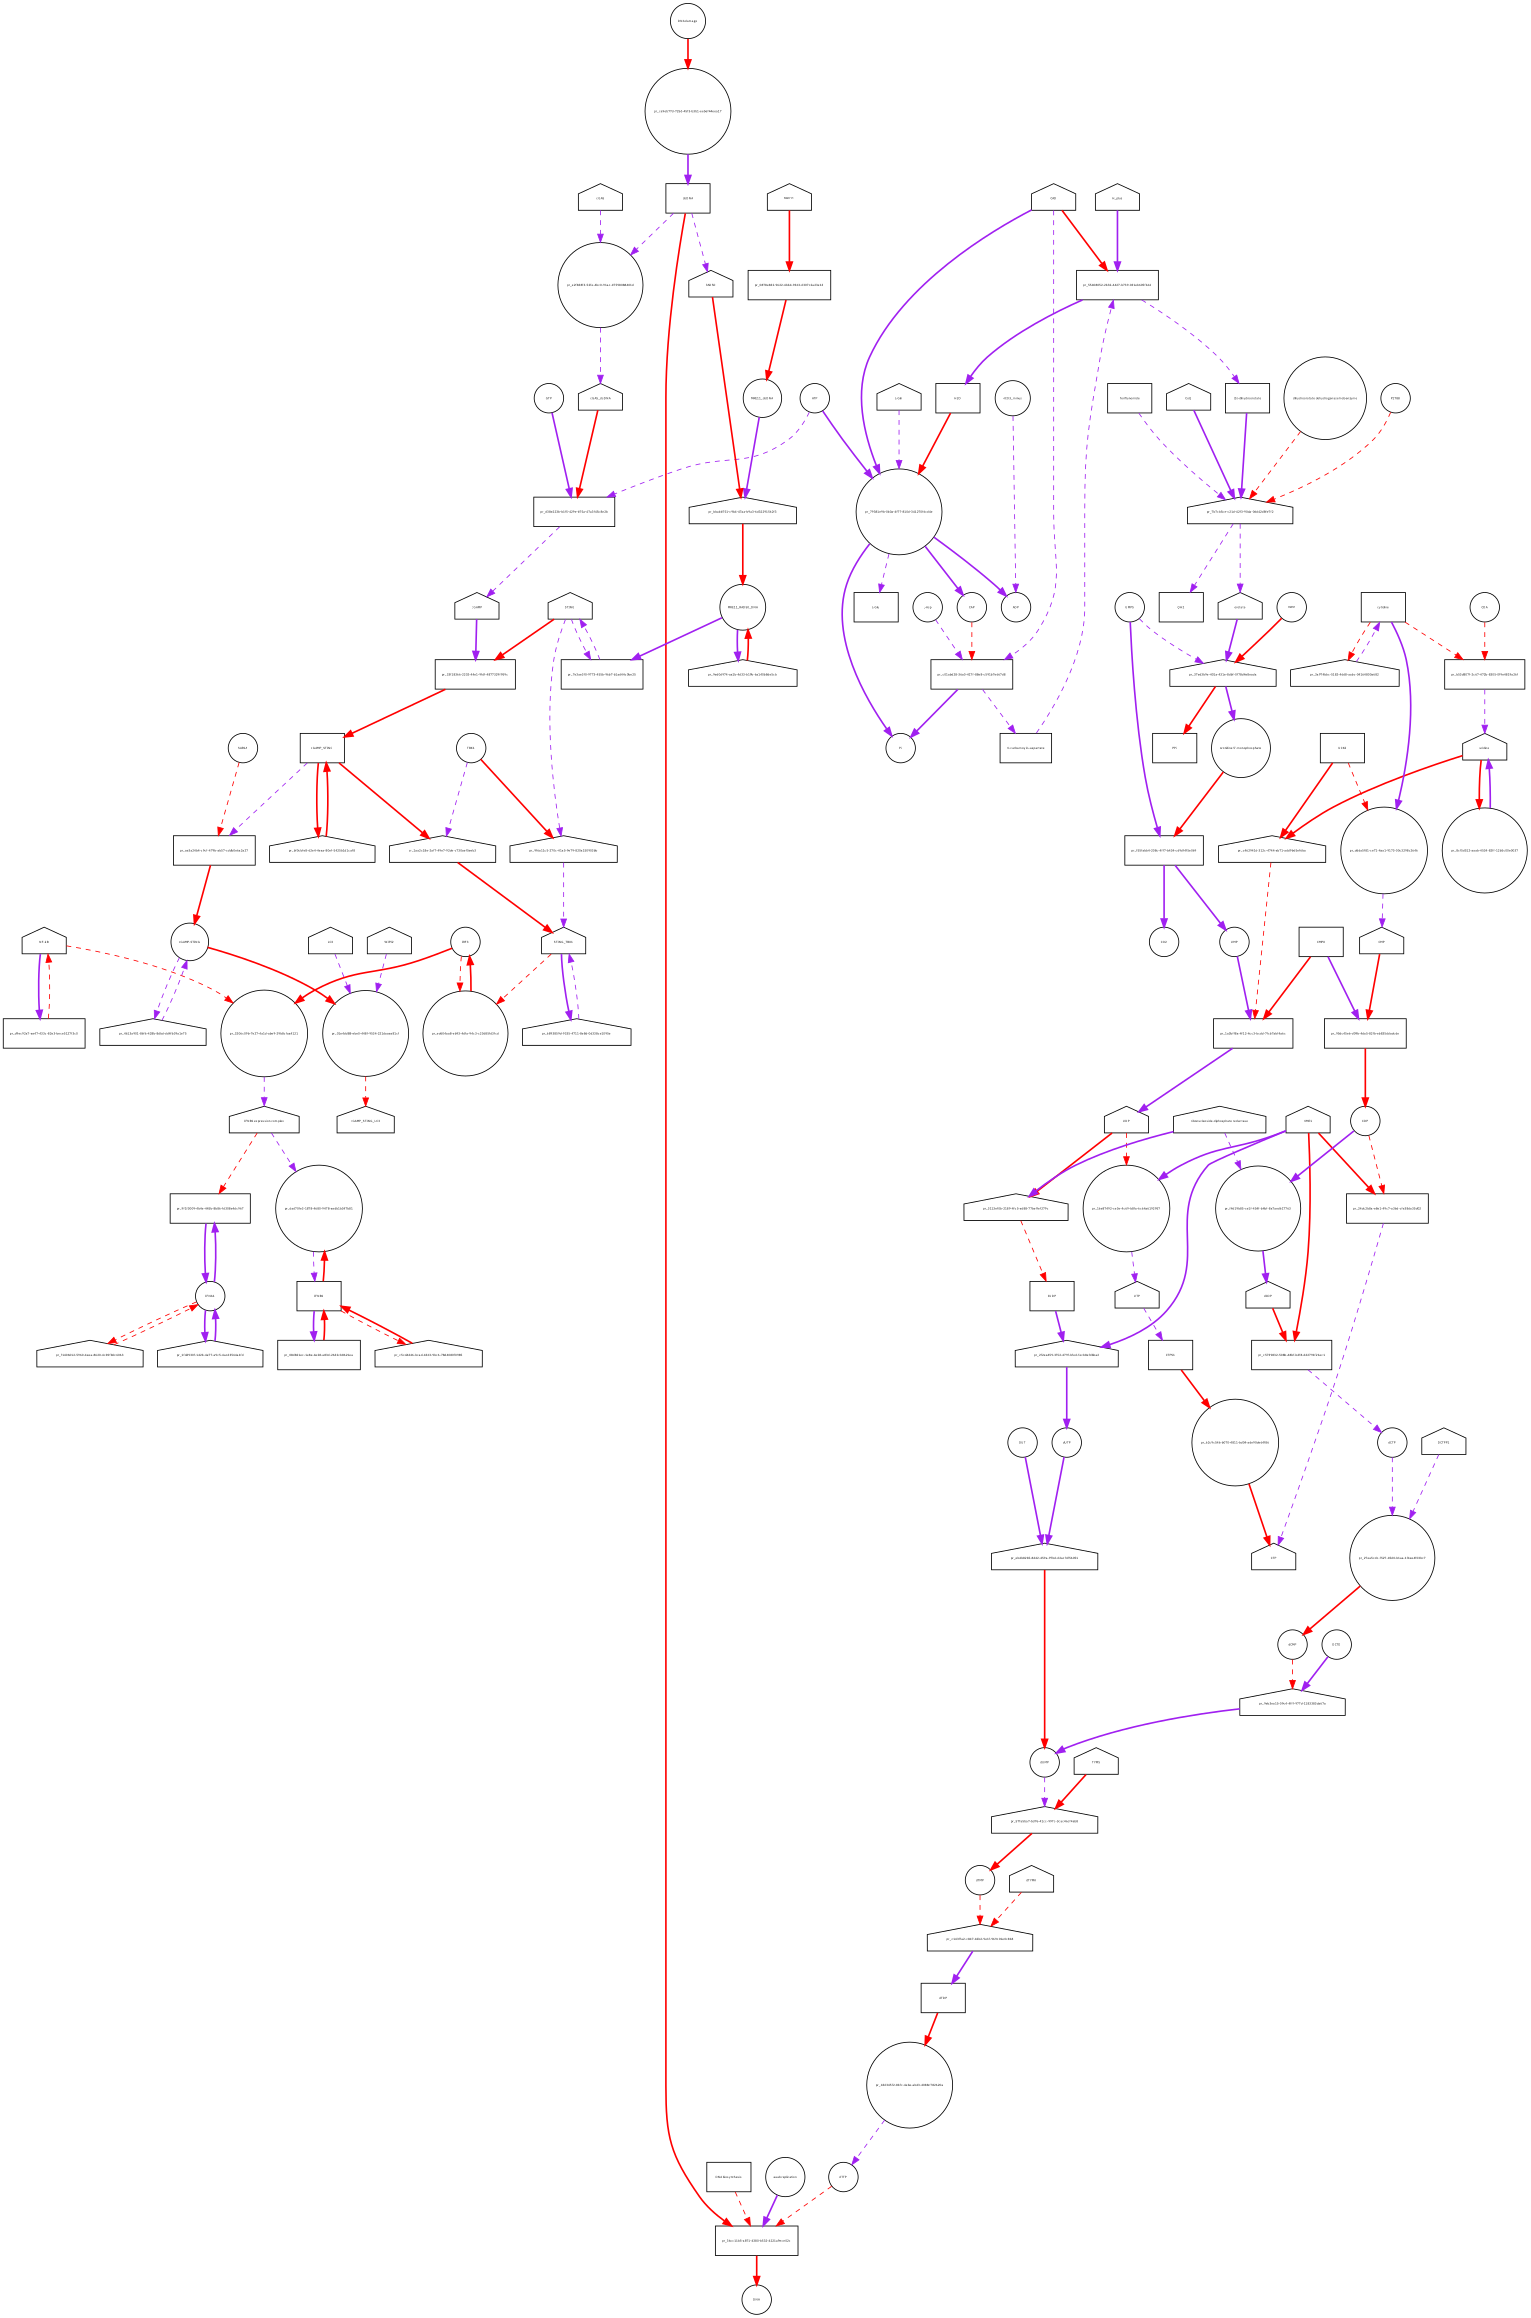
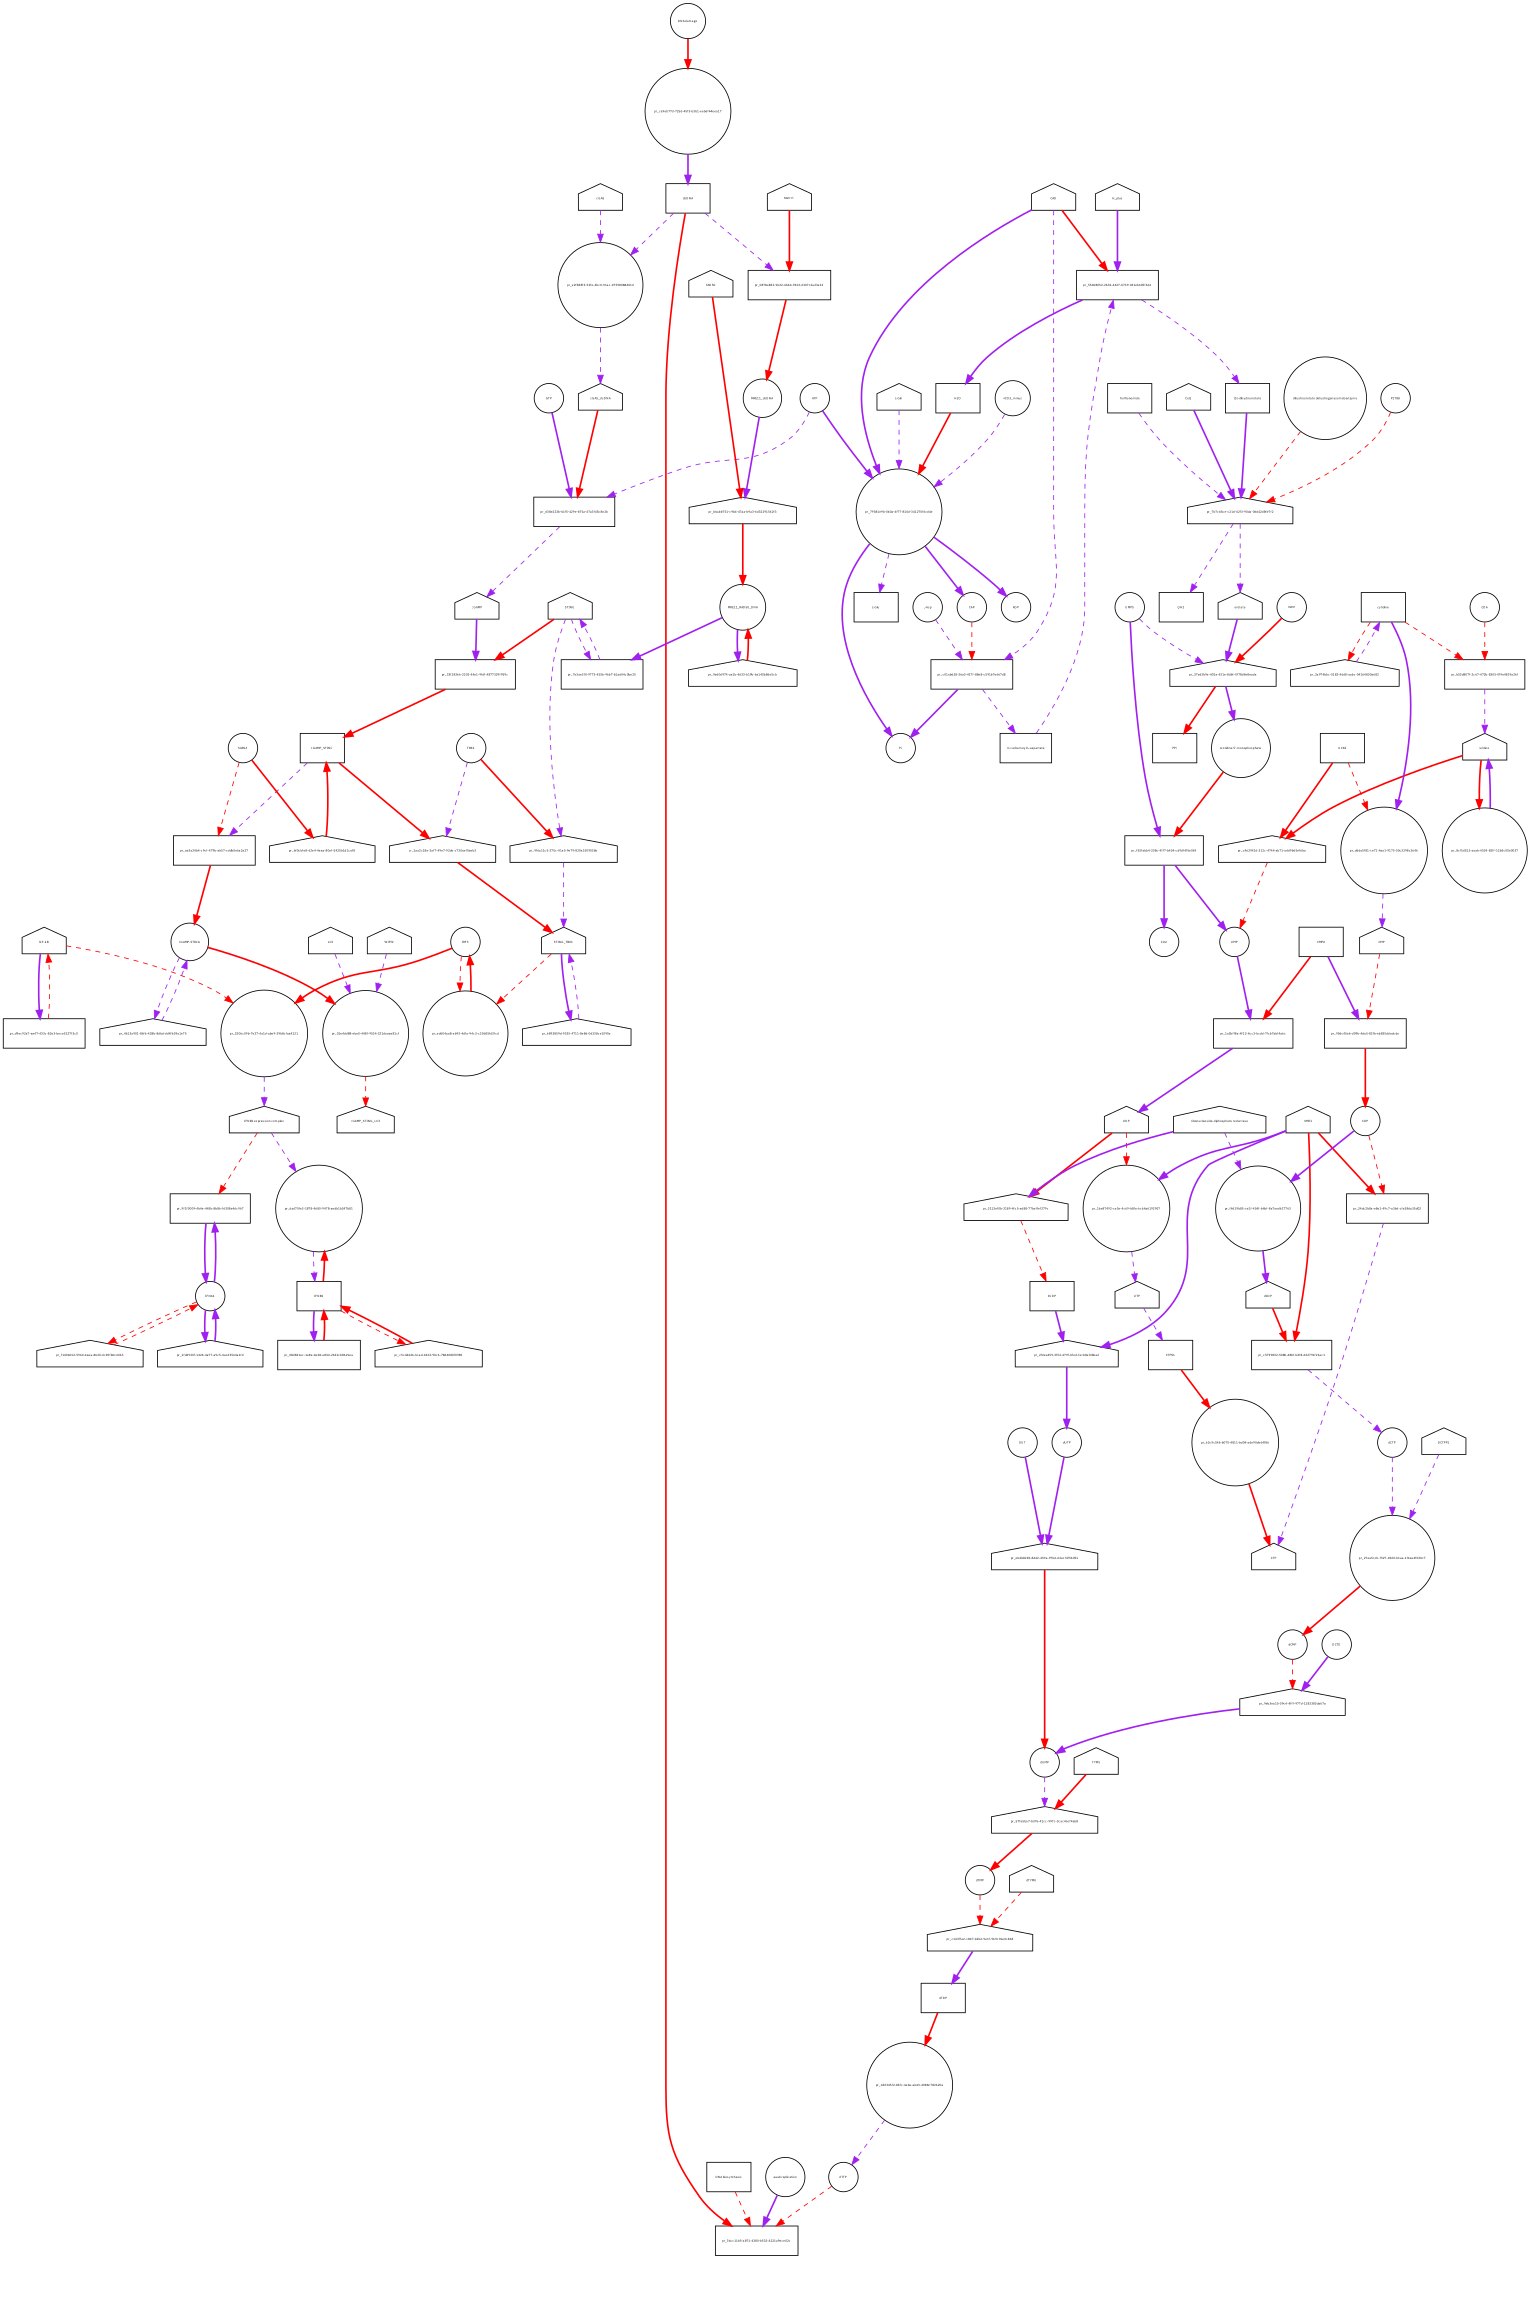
edge "dsDNA" -> "RAD50": now "dsDNA" -> "pr_0878e832-9622-4bb4-9363-d307c2a23e13"
edge "HCO3_minus" -> "ADP": now "HCO3_minus" -> "pr_79381e9b-0b0a-4f77-810d-341270f6cd4e"
edge "cGAMP_STING" -> "pr_bf0cbfe8-62e4-4eaa-80ef-5425b1d1caf8": now "SAR1A" -> "pr_bf0cbfe8-62e4-4eaa-80ef-5425b1d1caf8"
edge "pr_c4629416-312c-4744-ab71-add9b65ef6ba" -> "pr_1a3bff8a-4f12-4cc3-bcdd-7fcb7abf4a6c": now "pr_c4629416-312c-4744-ab71-add9b65ef6ba" -> "UMP"
edge "CMP" -> "pr_95dc45e6-d09b-4da5-82fb-eb835ddadcde": style bold -> dashed
node "DNA": removed
